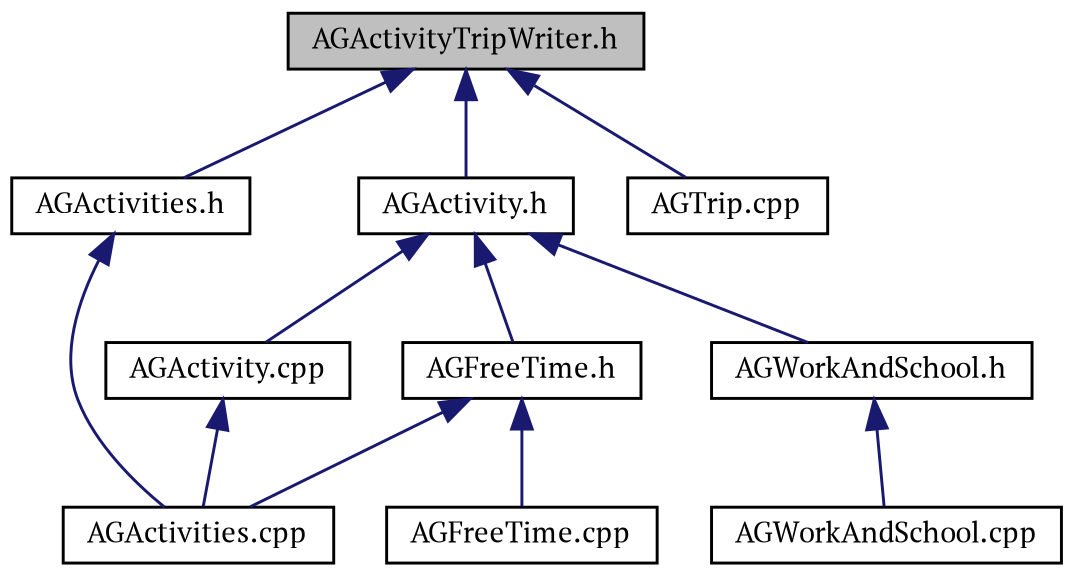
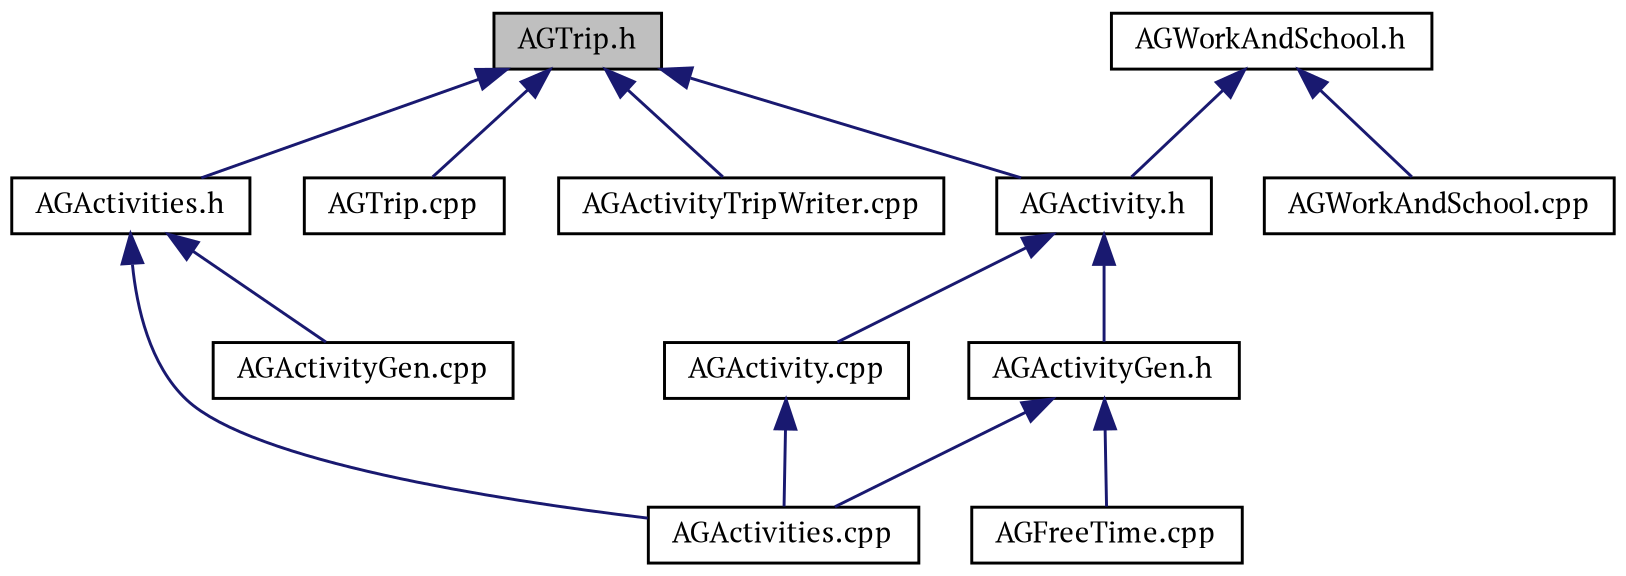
node "AGActivityTripWriter.h": label "AGActivityTripWriter.h" -> "AGTrip.h"
node "AGActivityTripWriter.cpp": added
edge "AGWorkAndSchool.h" -> "AGActivity.h": reversed
node "AGActivityGen.cpp": added
node "AGFreeTime.h": label "AGFreeTime.h" -> "AGActivityGen.h"
